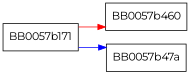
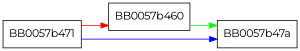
edge "BB0057b460" -> "BB0057b47a": added
node "BB0057b171": label "BB0057b171" -> "BB0057b471"
